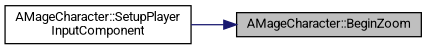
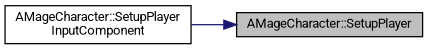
node "AMageCharacter::BeginZoom": label "AMageCharacter::BeginZoom" -> "AMageCharacter::SetupPlayer"
